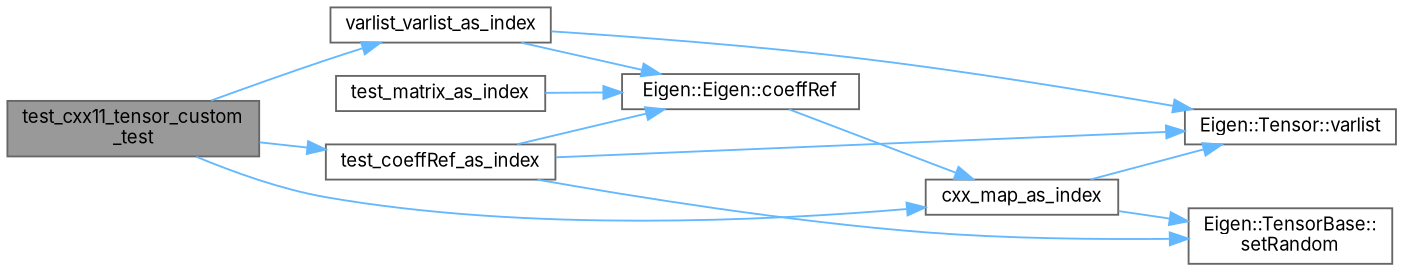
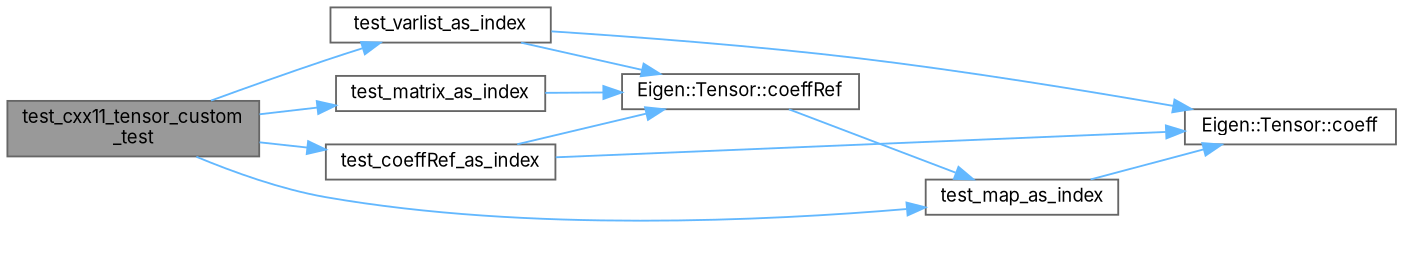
node "varlist_varlist_as_index": label "varlist_varlist_as_index" -> "test_varlist_as_index"
node "Eigen::Eigen::coeffRef": label "Eigen::Eigen::coeffRef" -> "Eigen::Tensor::coeffRef"
edge "test_cxx11_tensor_custom _test" -> "test_matrix_as_index": added
node "Eigen::Tensor::varlist": label "Eigen::Tensor::varlist" -> "Eigen::Tensor::coeff"
node "cxx_map_as_index": label "cxx_map_as_index" -> "test_map_as_index"
node "Eigen::TensorBase:: setRandom": removed
